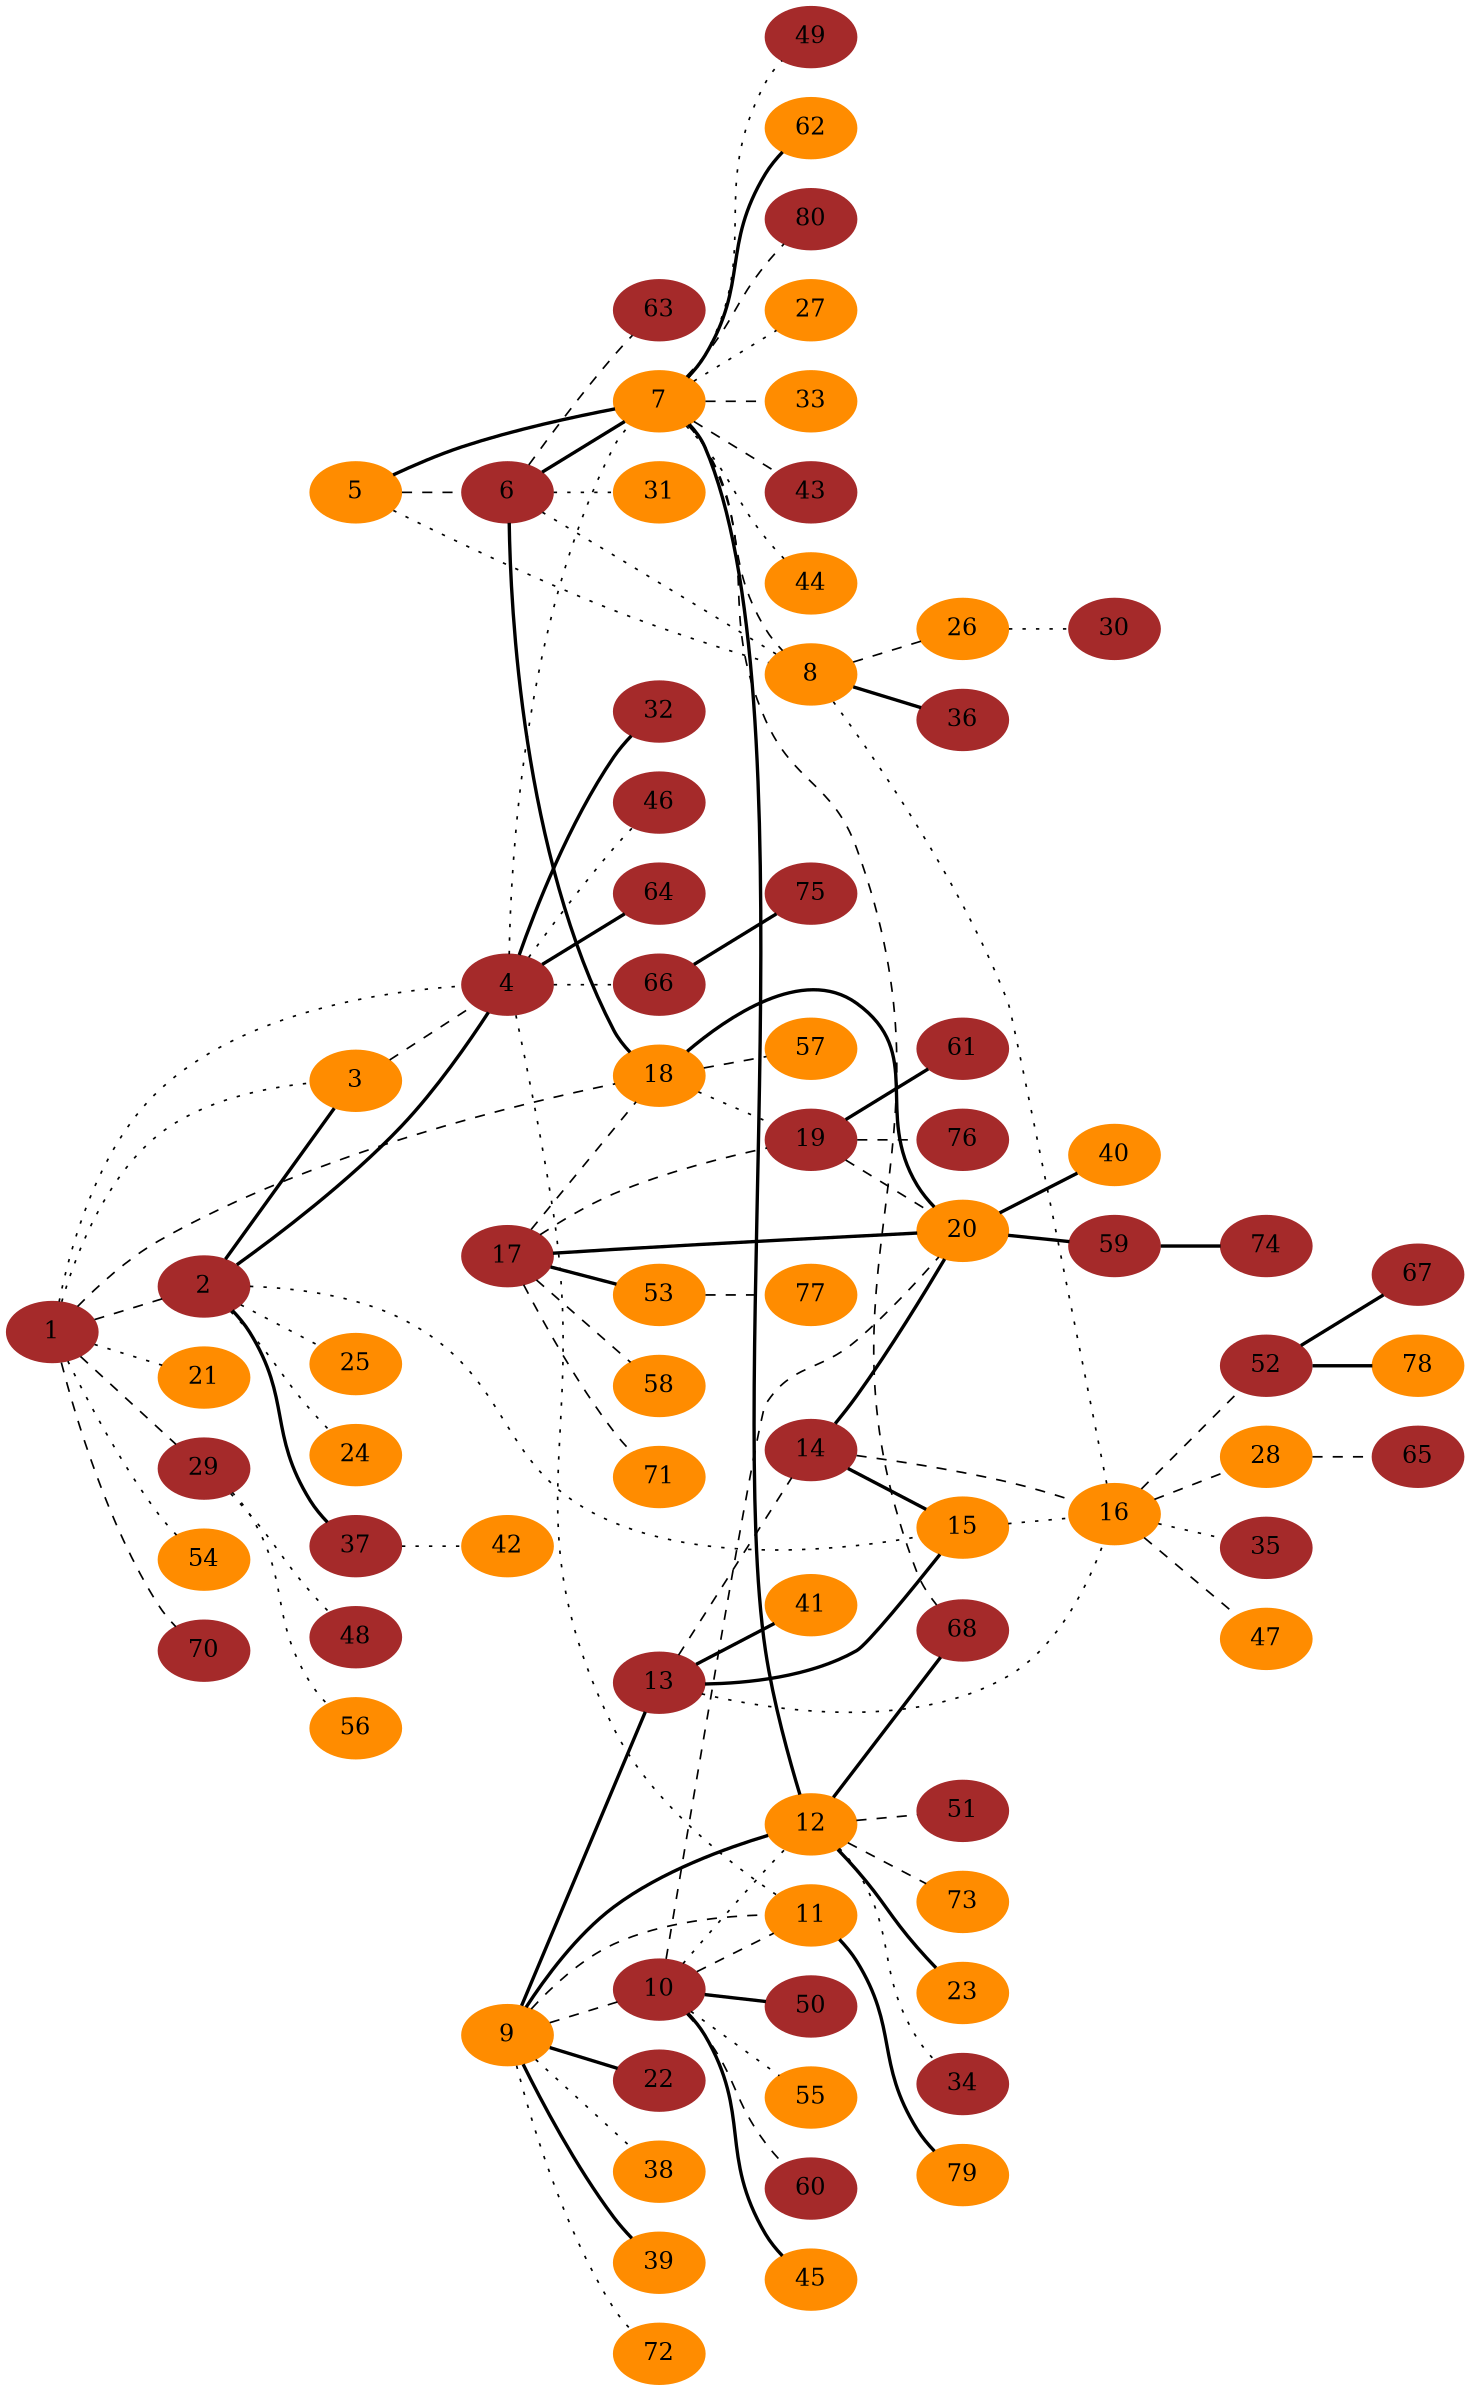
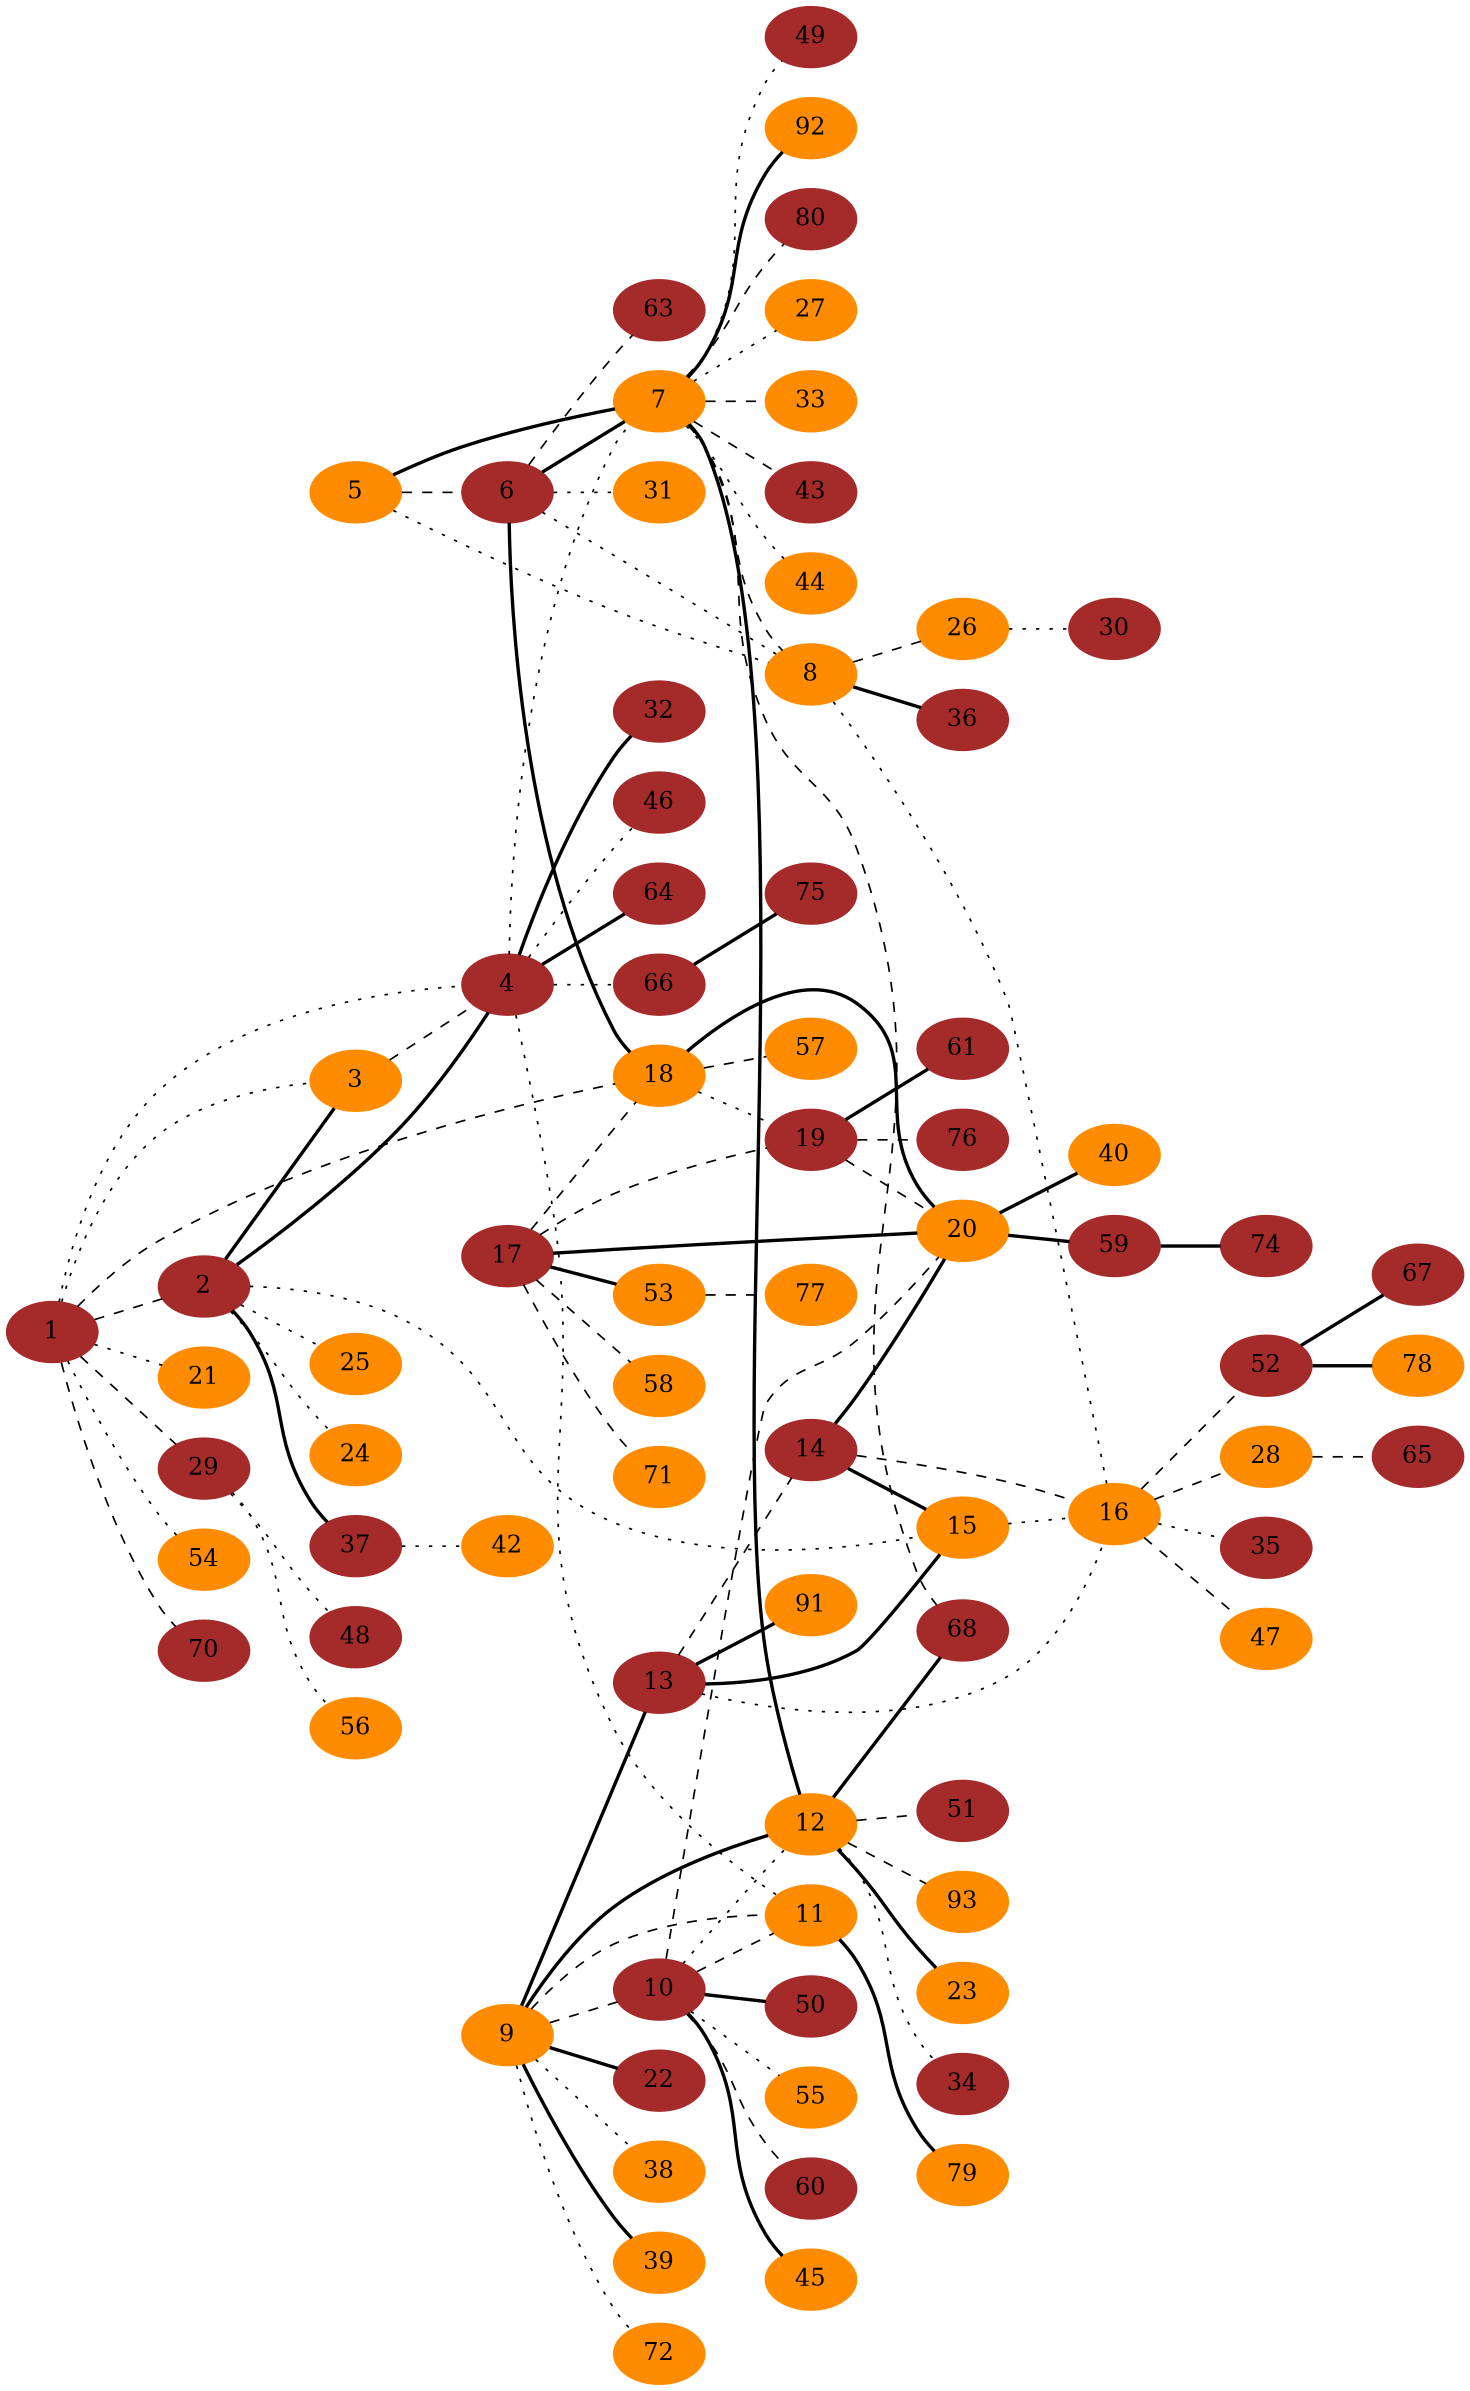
node "62": label "62" -> "92"
node "41": label "41" -> "91"
node "73": label "73" -> "93"
